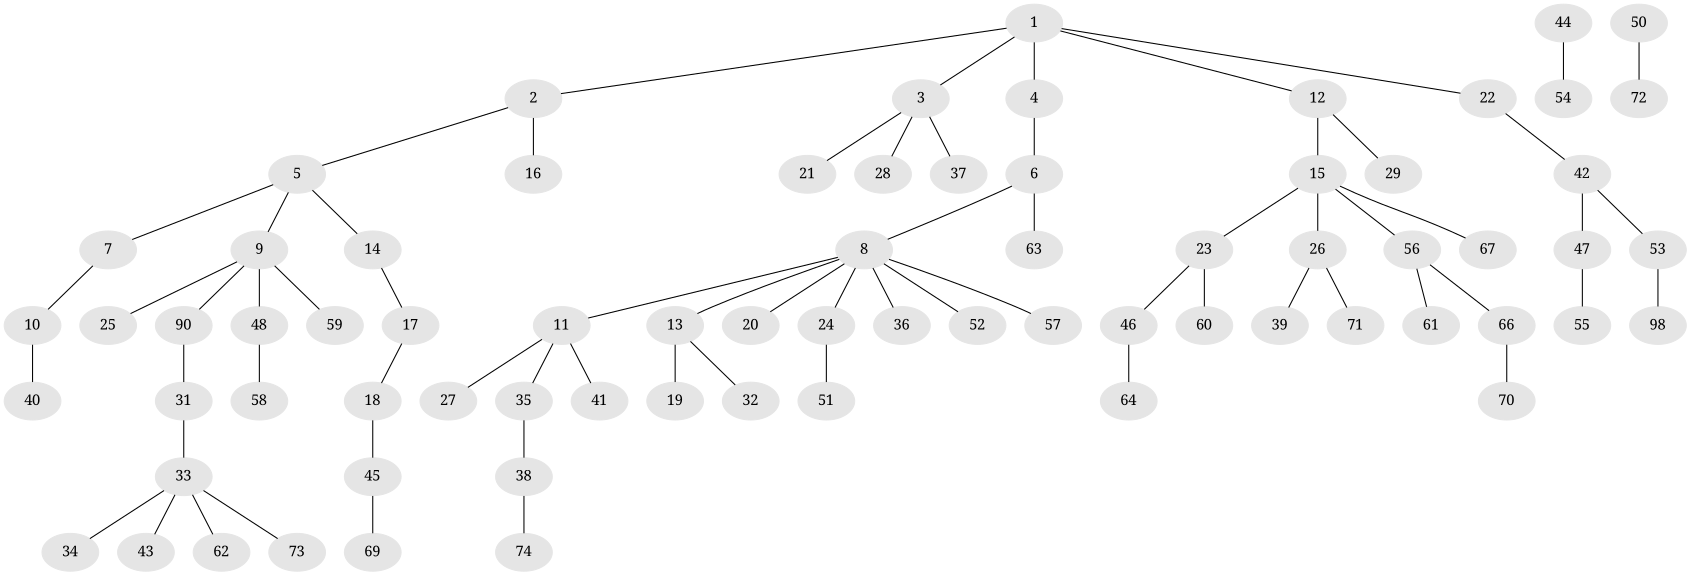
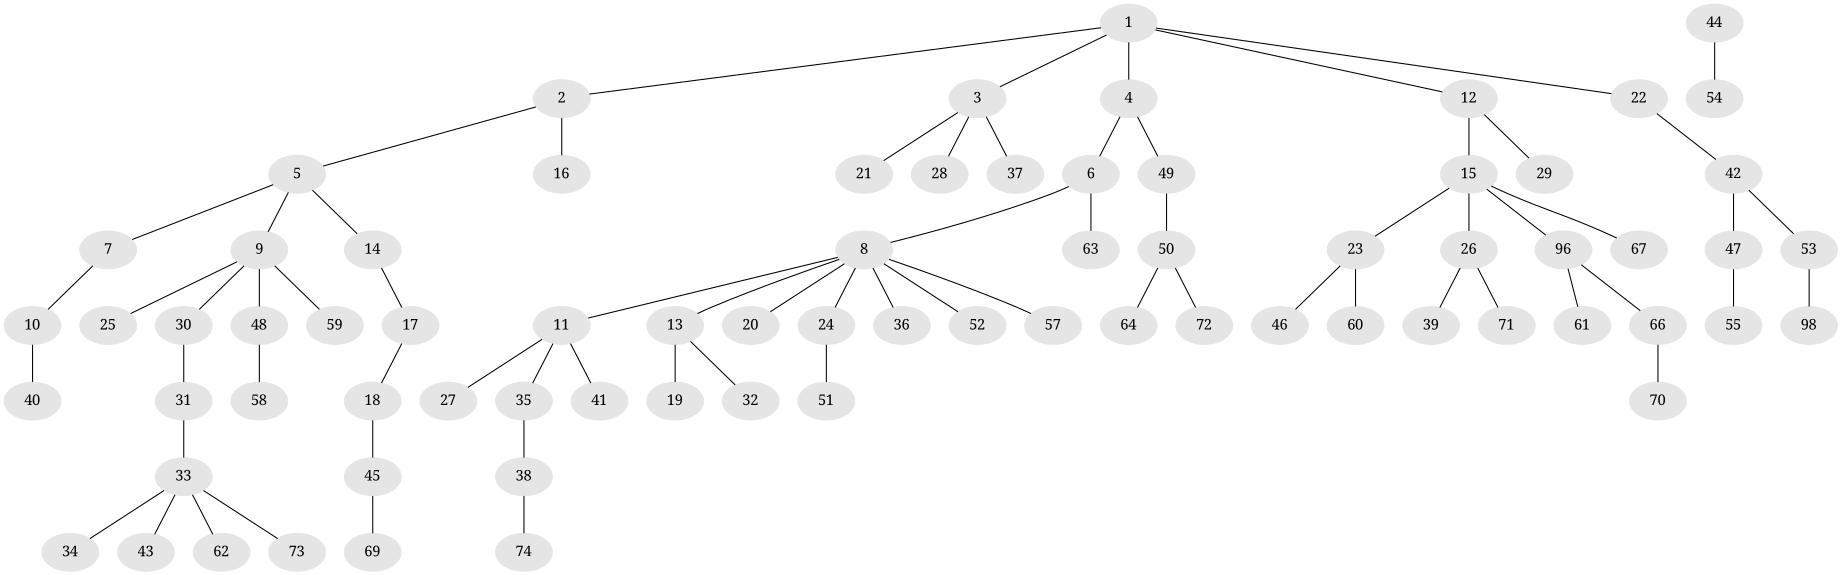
node "49": added
node "56": label "56" -> "96"
node "90": label "90" -> "30"
edge "46" -- "64": now "50" -- "64"
